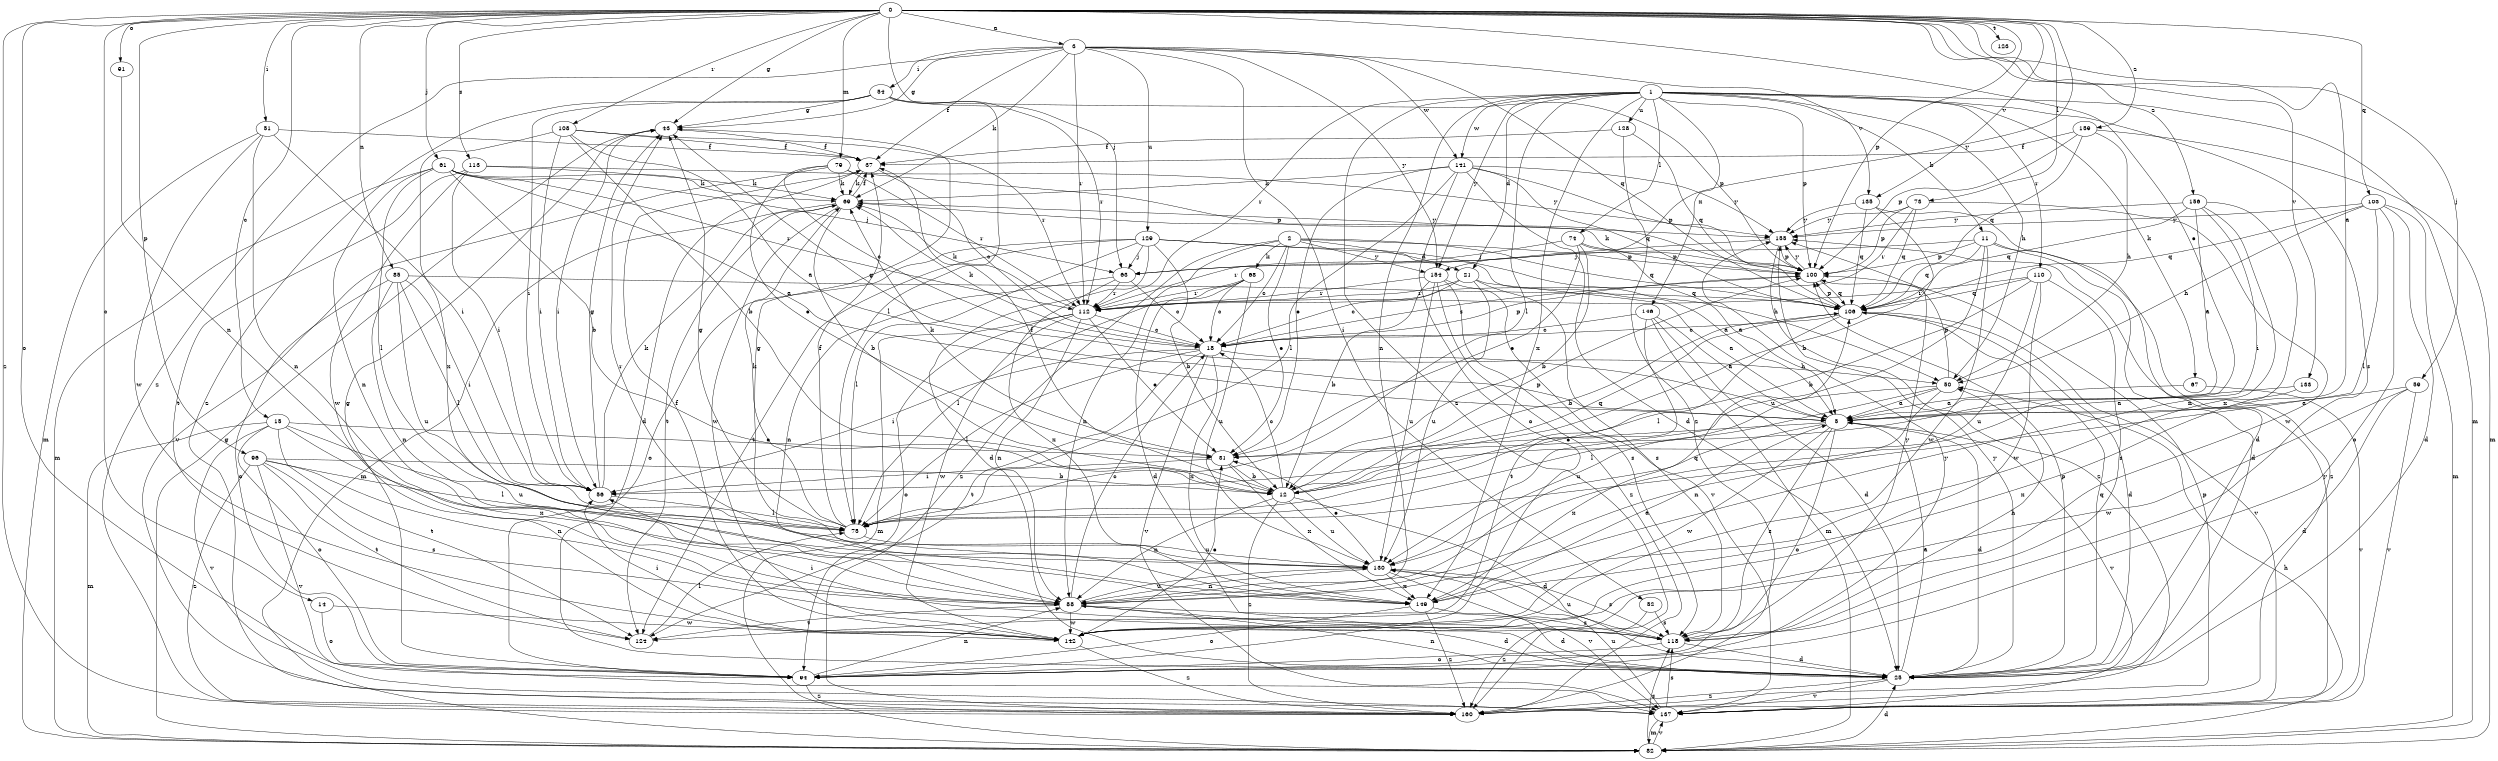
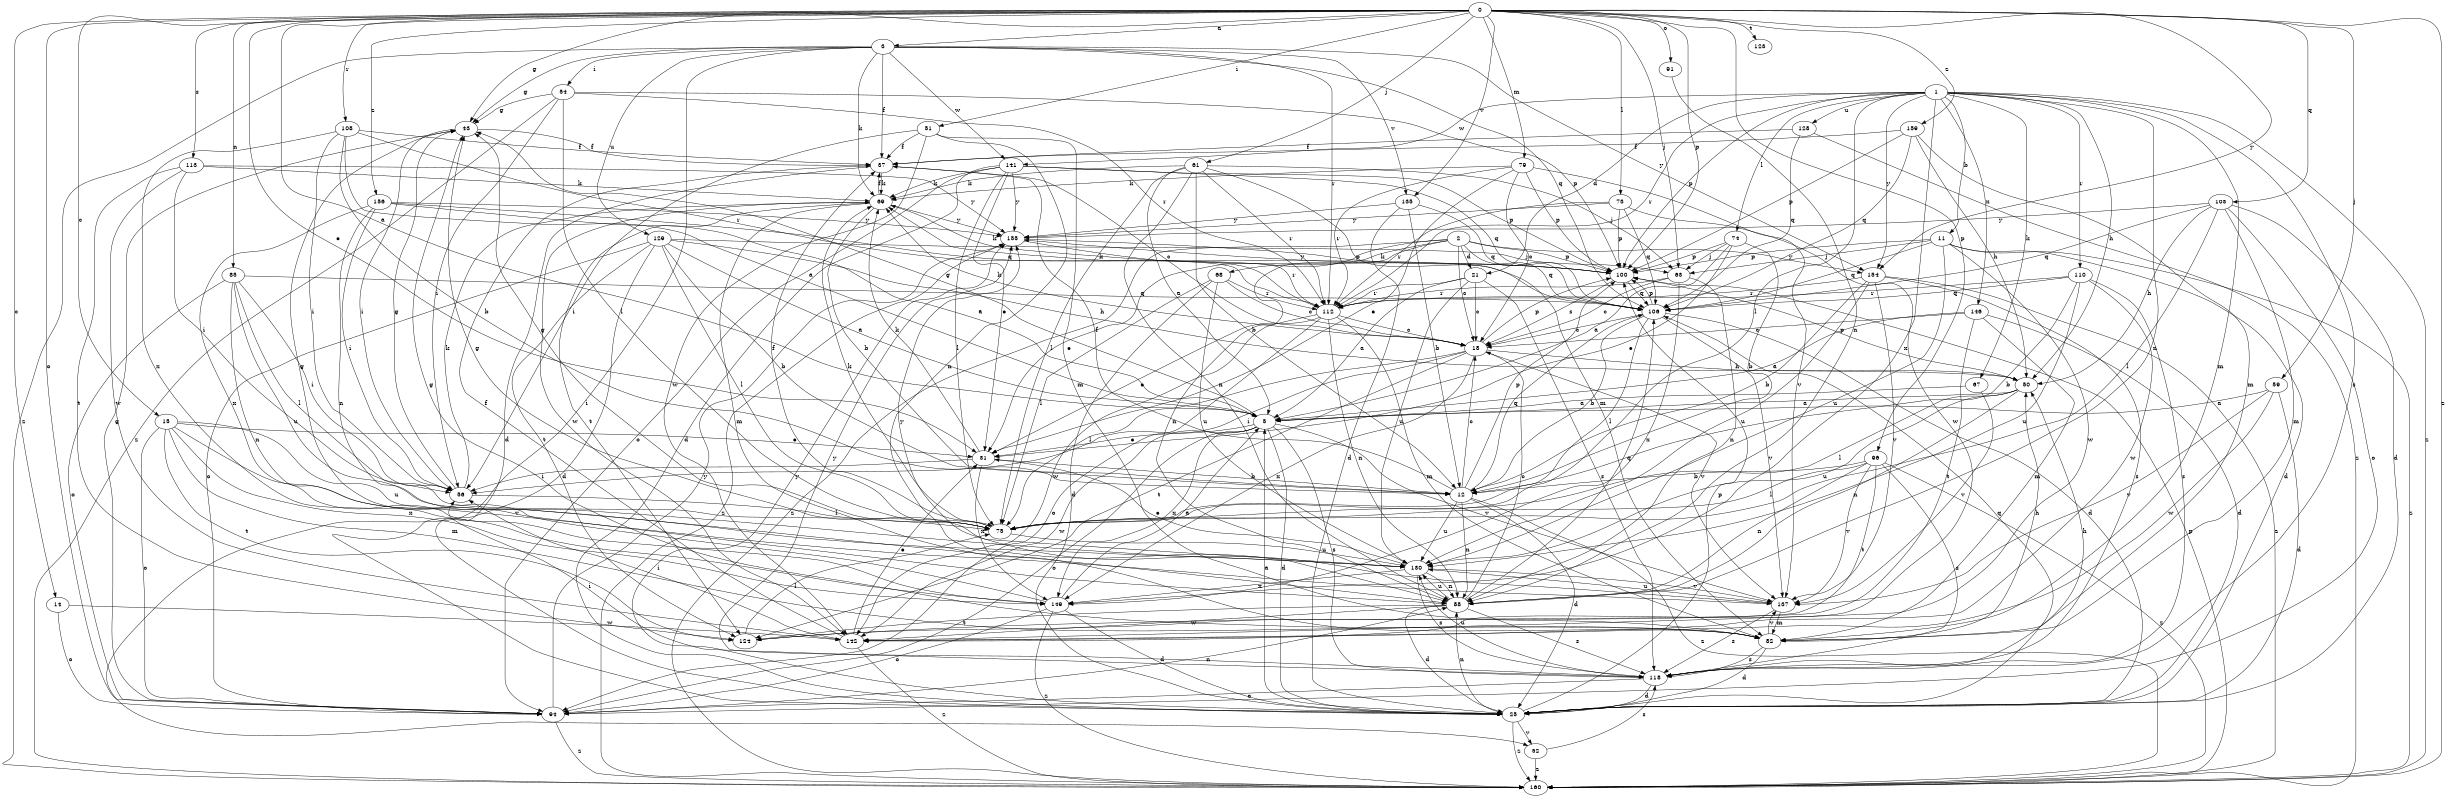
edge "149" -> "43": label "r" -> "g"
node "133": removed
edge "25" -> "137": now "25" -> "52"
